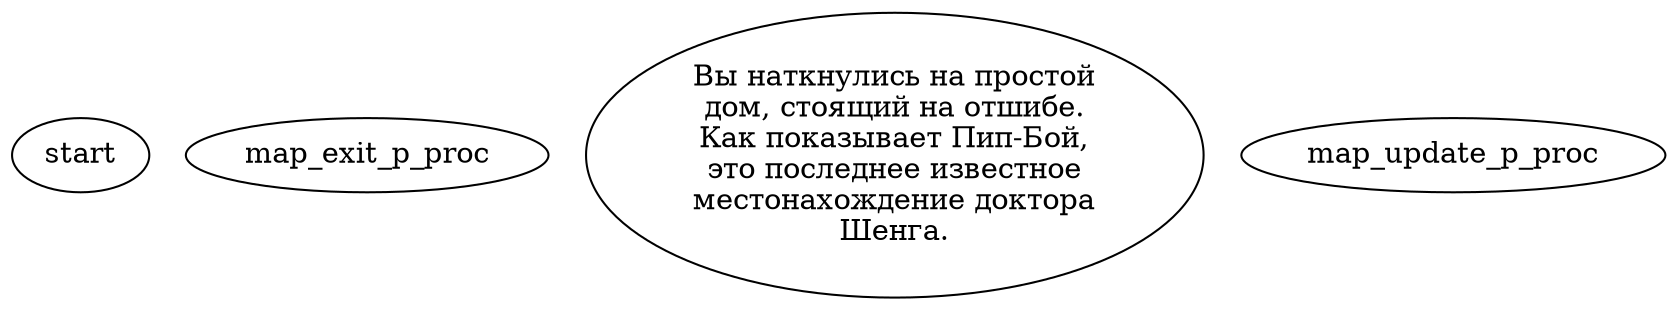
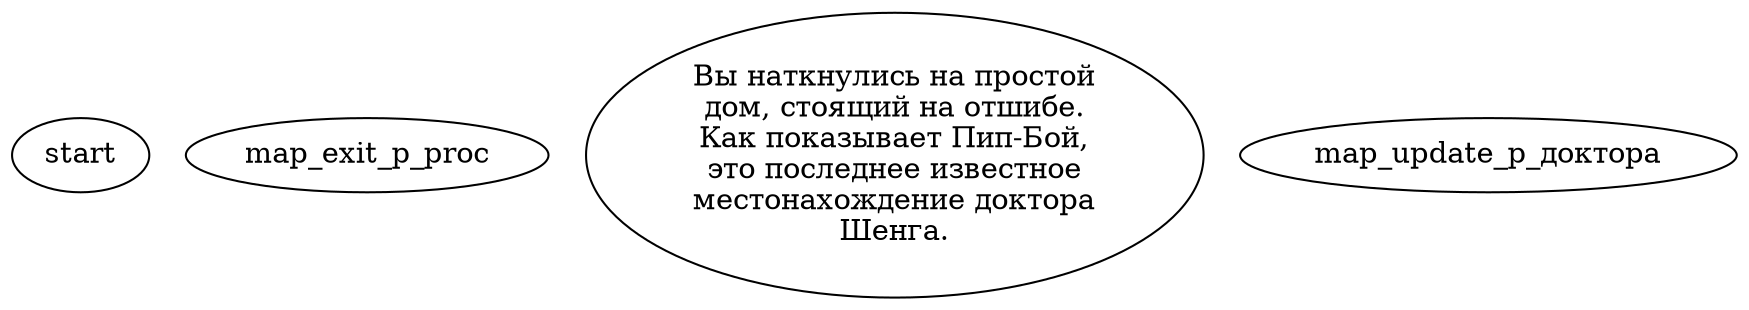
node "map_update_p_proc": label "map_update_p_proc" -> "map_update_p_доктора"
